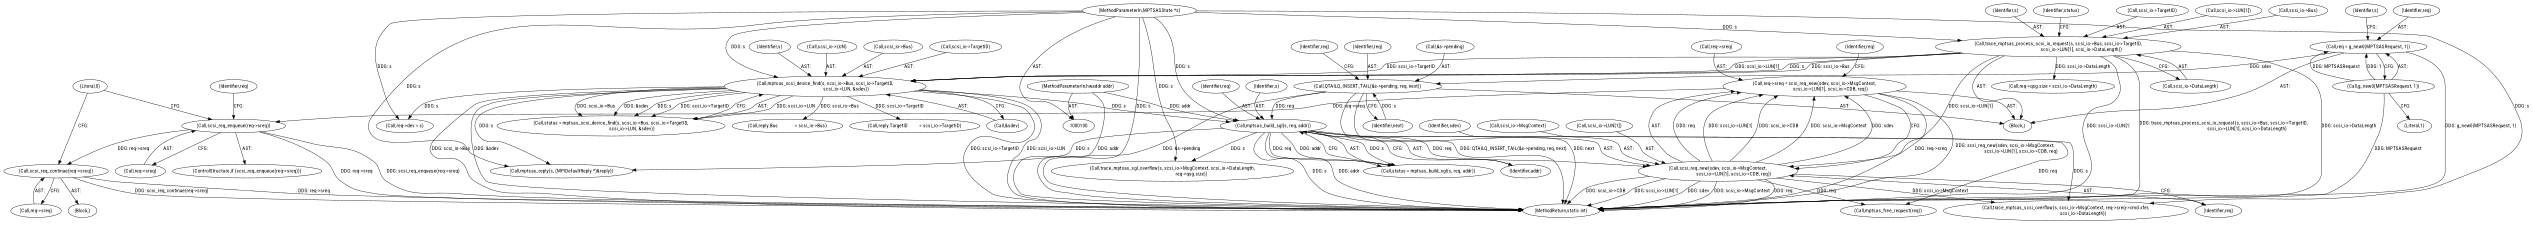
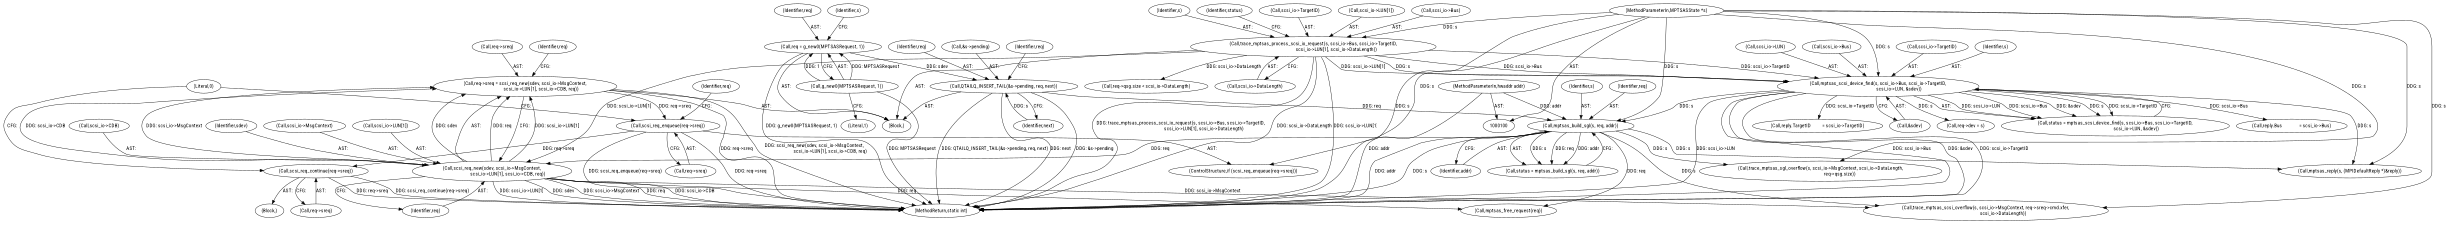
edge "(MethodParameterIn,MPTSASState *s)" -> "(Call,req->dev = s)": now "(MethodParameterIn,MPTSASState *s)" -> "(ControlStructure,if (scsi_req_enqueue(req->sreq)))"
node "(Call,scsi_io->CDB)": added
